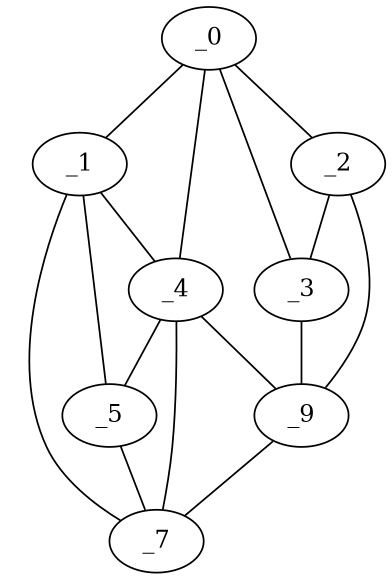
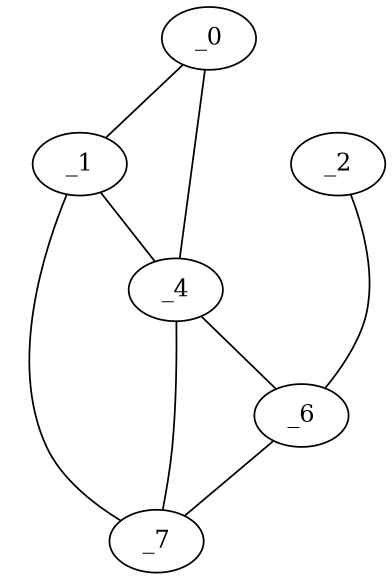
edge "_0" -- "_2": removed
node "_3": removed
node "_5": removed
node "_9": label "_9" -> "_6"
